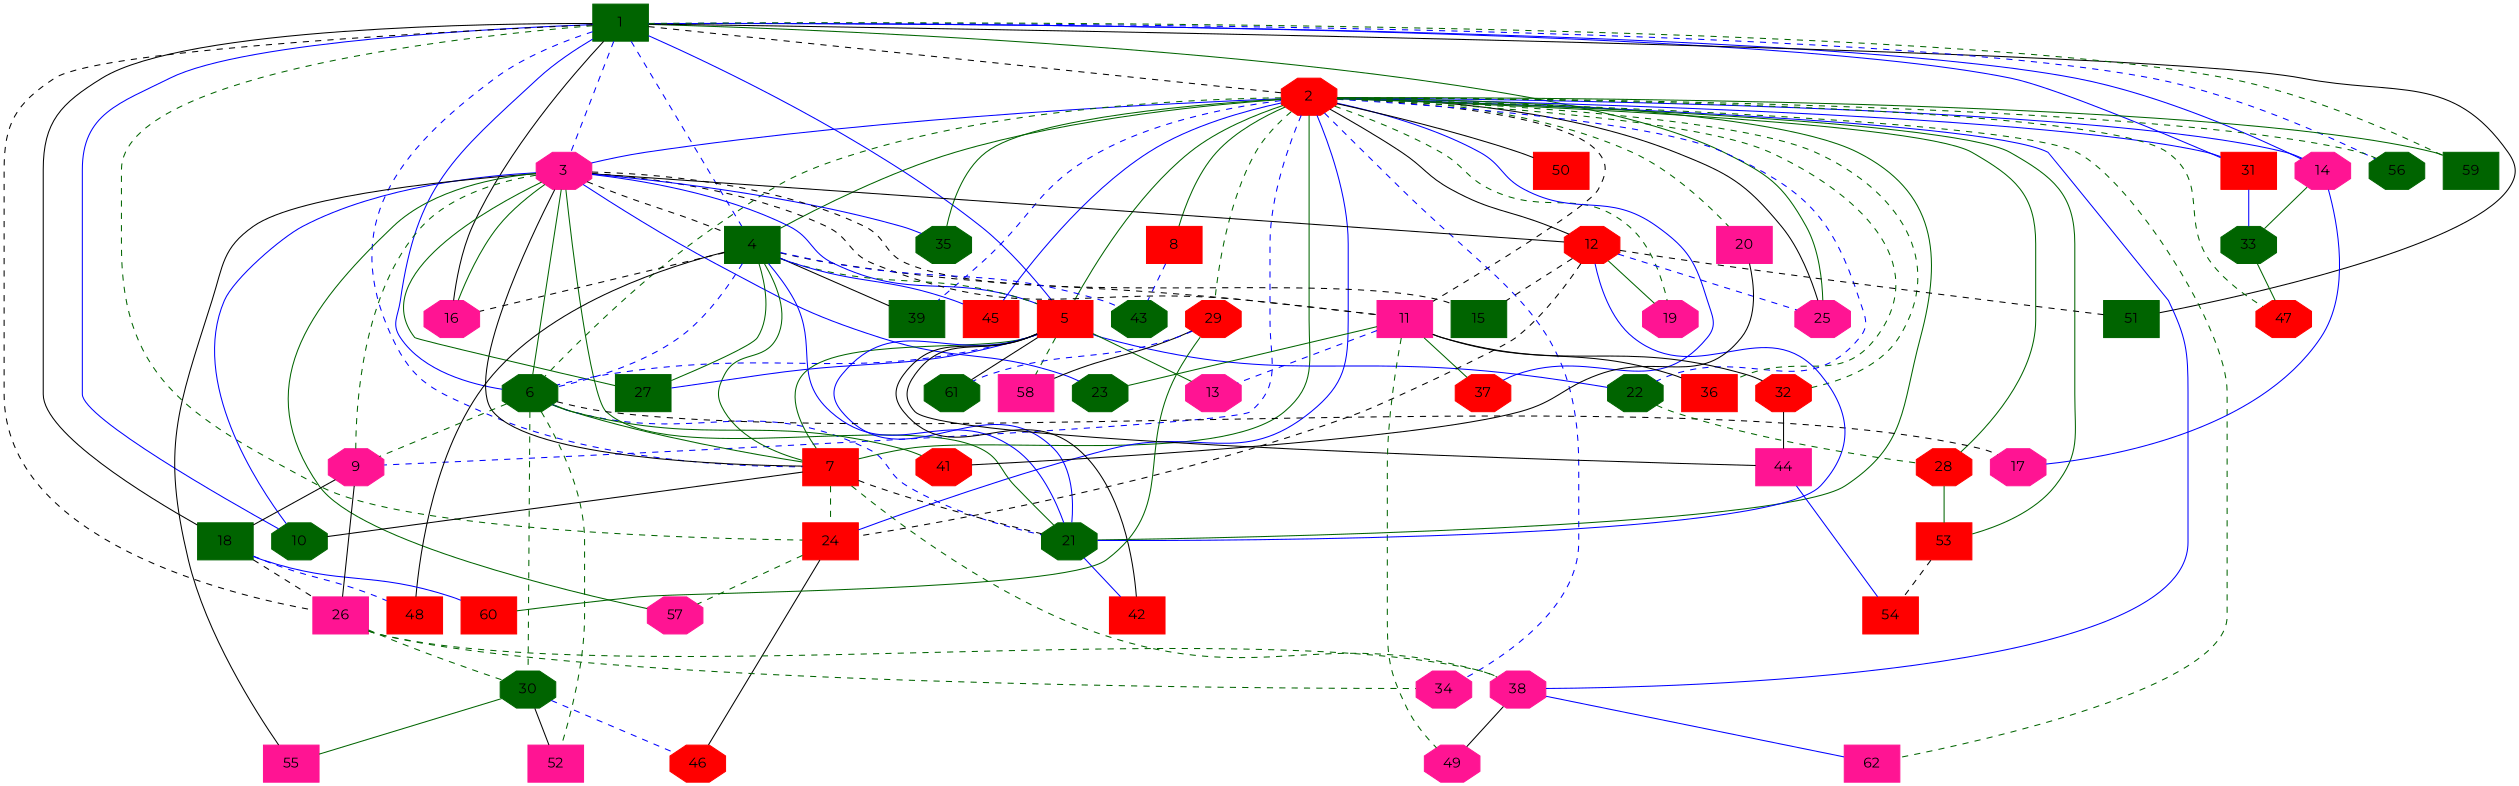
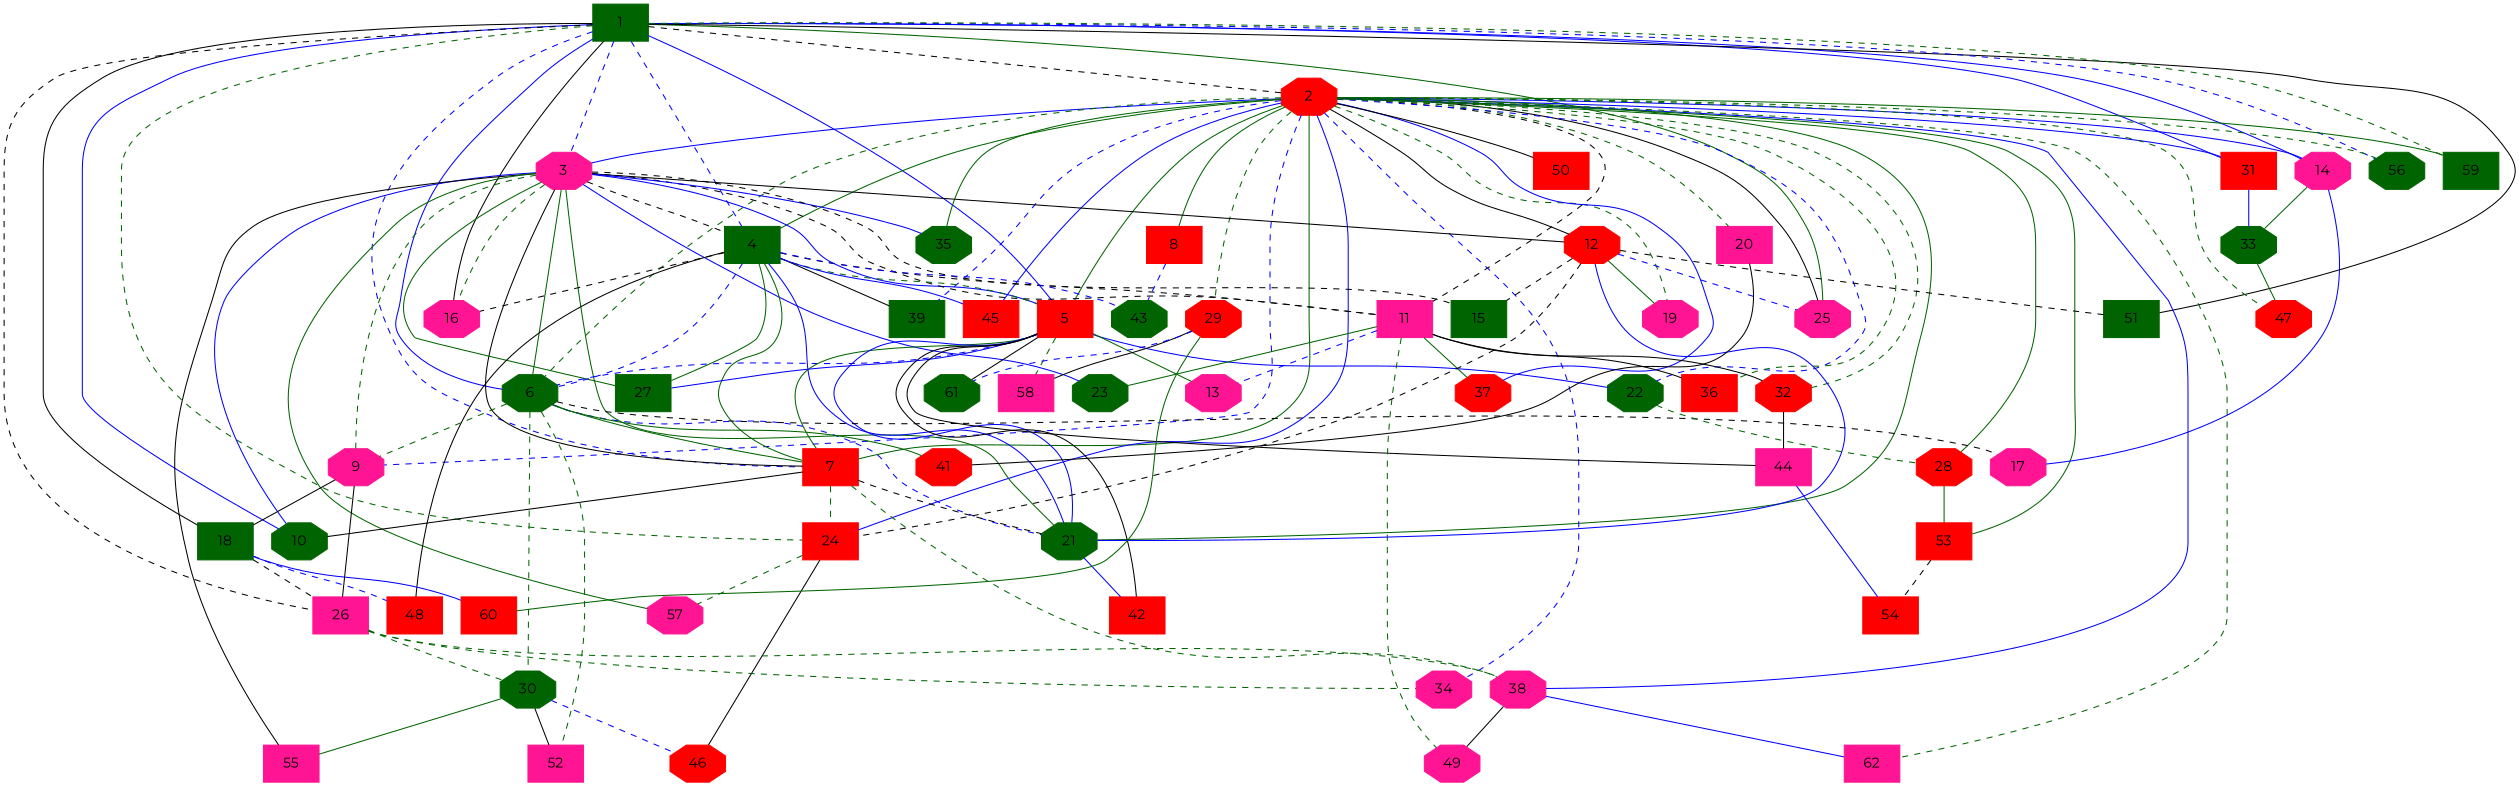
edge "3" -- "16": style solid -> dashed
